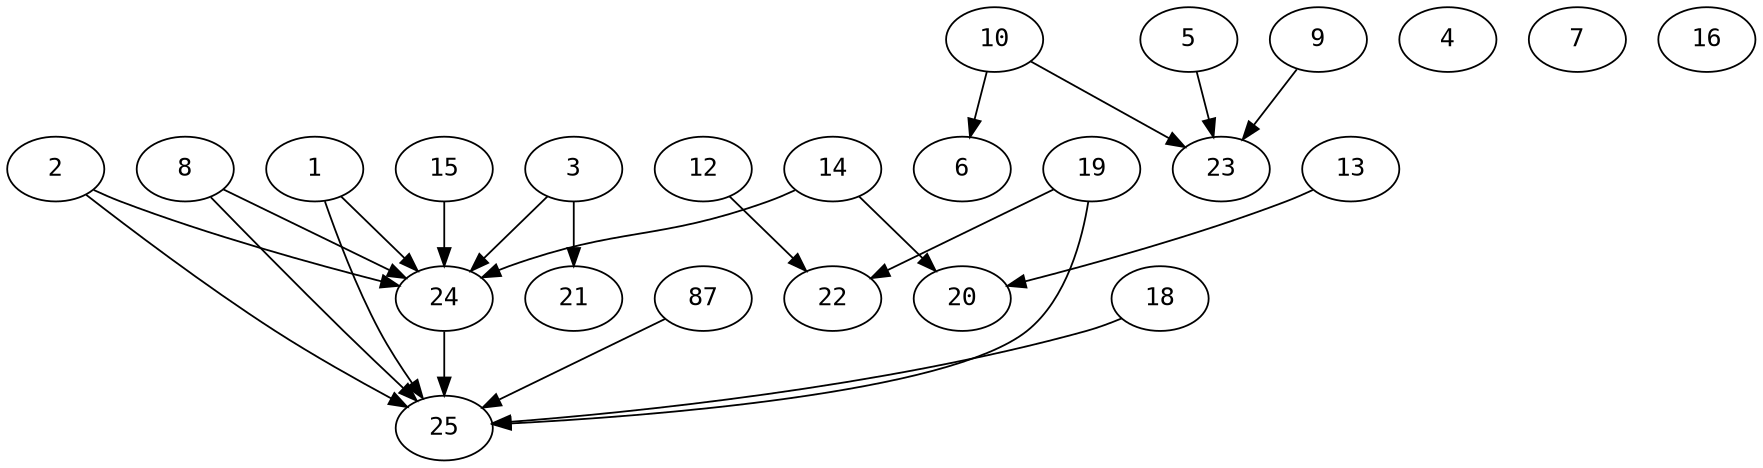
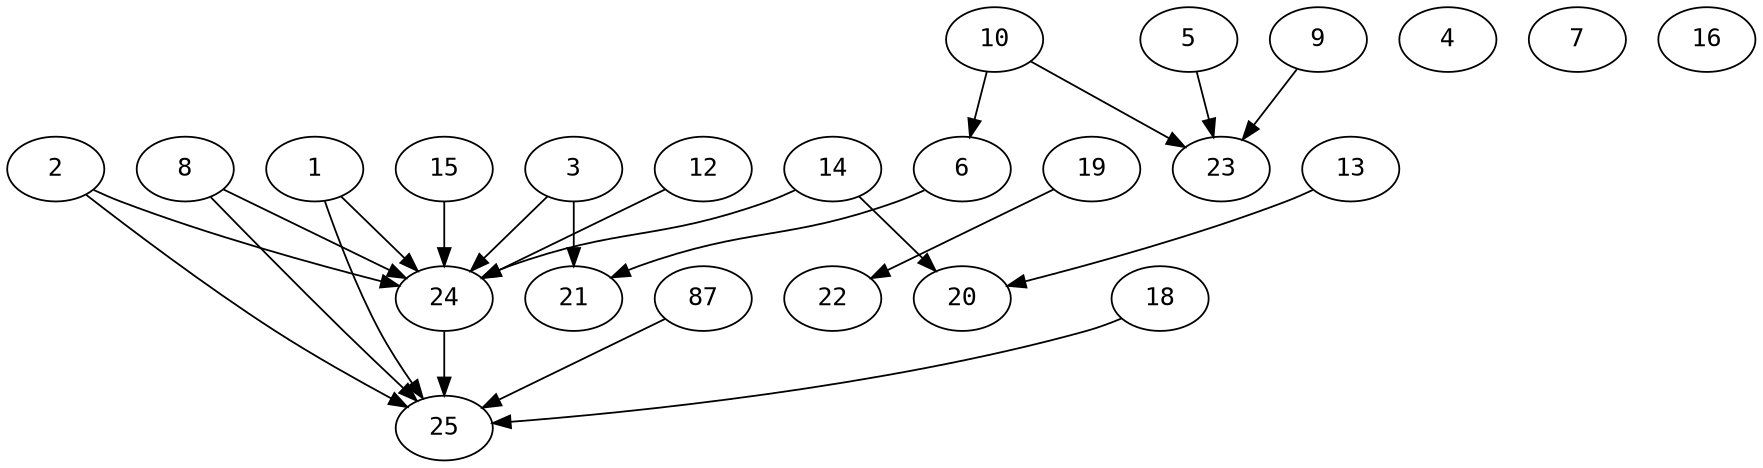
edge "12" -> "22": now "12" -> "24"
edge "6" -> "21": added
edge "19" -> "25": removed
